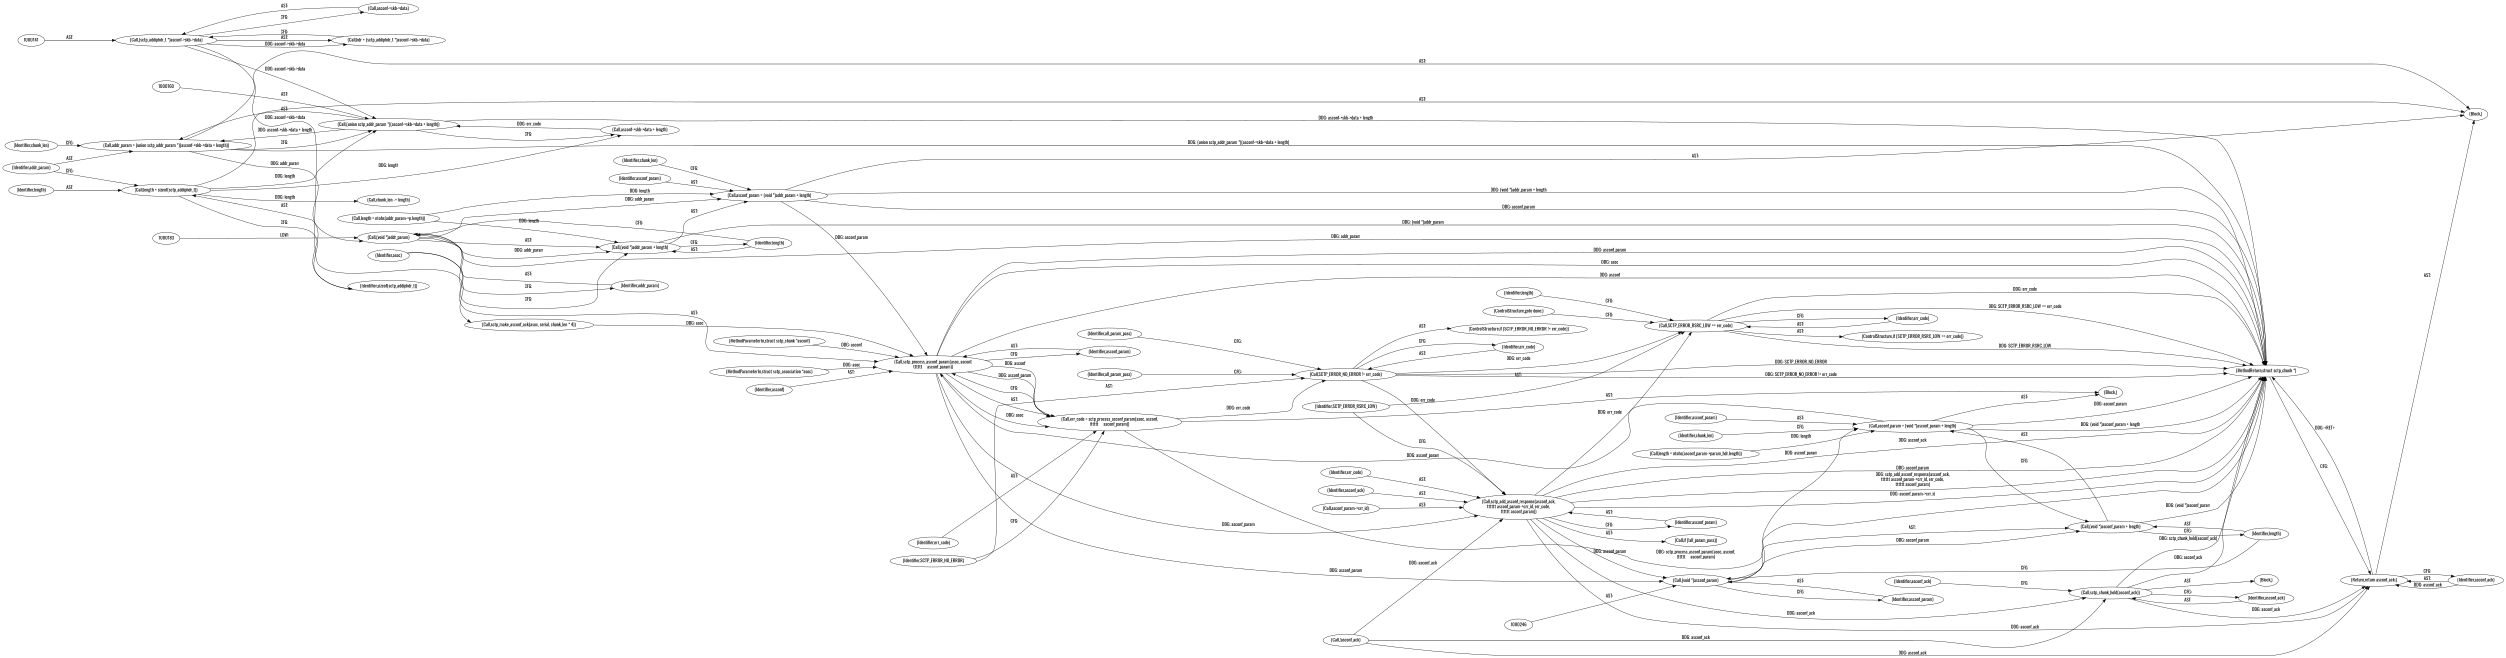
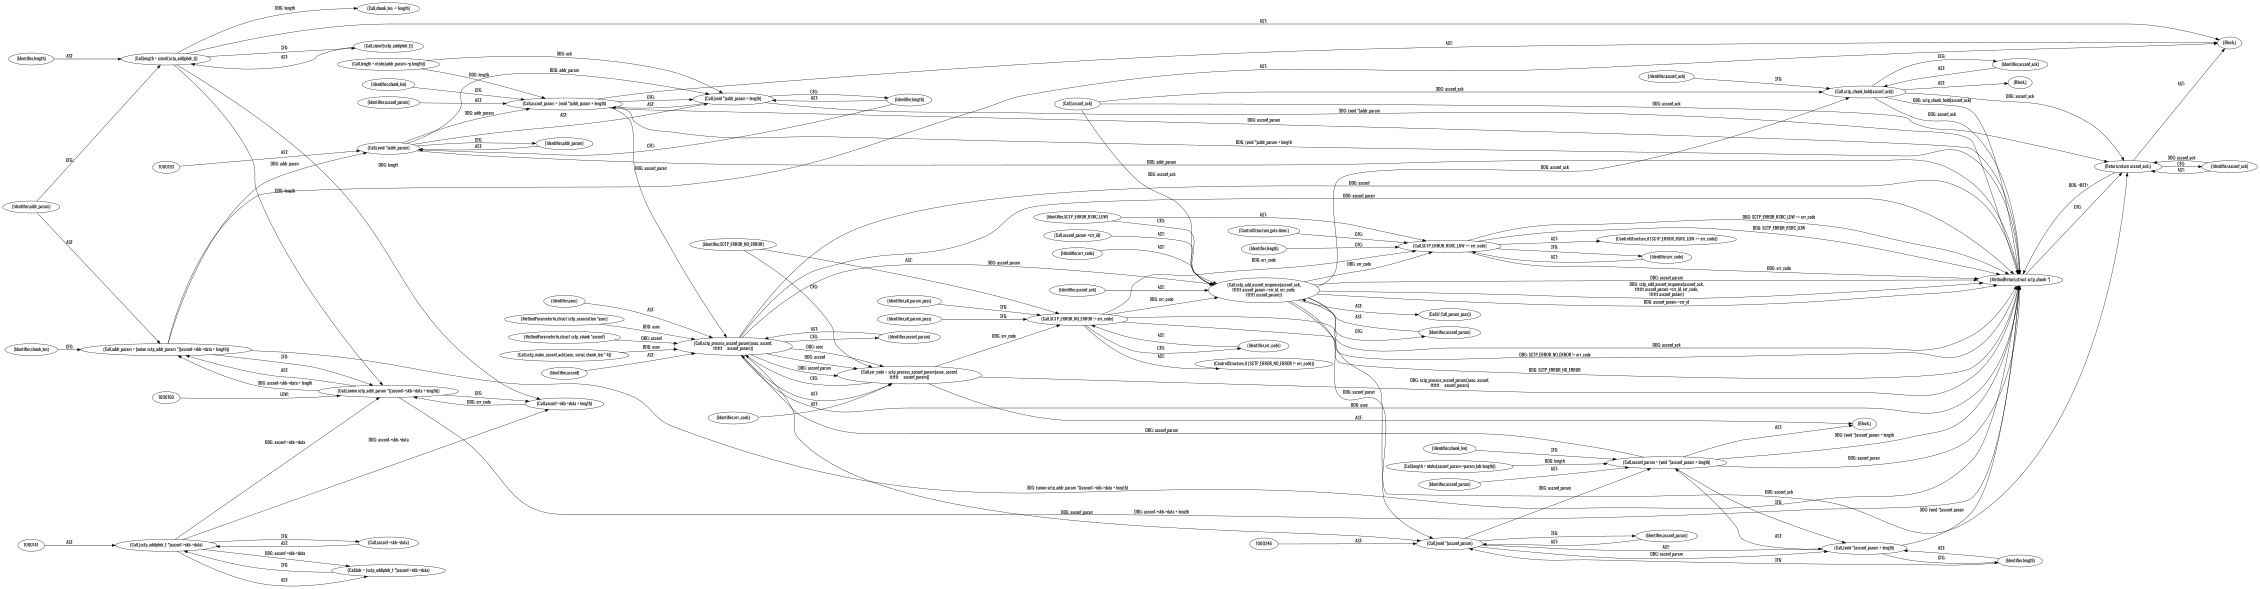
edge "1000160" -> "(Call,(union sctp_addr_param *)(asconf->skb->data + length))": label "AST: " -> "LOW: "
edge "(Call,length = ntohs(addr_param->p.length))" -> "(Call,(void *)addr_param + length)": label "DDG: length" -> "DDG: ack"
edge "(Call,(sctp_addiphdr_t *)asconf->skb->data)" -> "(Call,sctp_make_asconf_ack(asoc, serial, chunk_len * 4))": now "(Call,(sctp_addiphdr_t *)asconf->skb->data)" -> "(Call,asconf->skb->data + length)"
edge "1000183" -> "(Call,(void *)addr_param)": label "LOW: " -> "AST: "
node "(Identifier,sizeof(sctp_addiphdr_t))": label "(Identifier,sizeof(sctp_addiphdr_t))" -> "(Call,sizeof(sctp_addiphdr_t))"
edge "(Identifier,asoc)" -> "(Call,(void *)addr_param + length)": now "(Call,asconf_param = (void *)addr_param + length)" -> "(Call,(void *)addr_param + length)"
